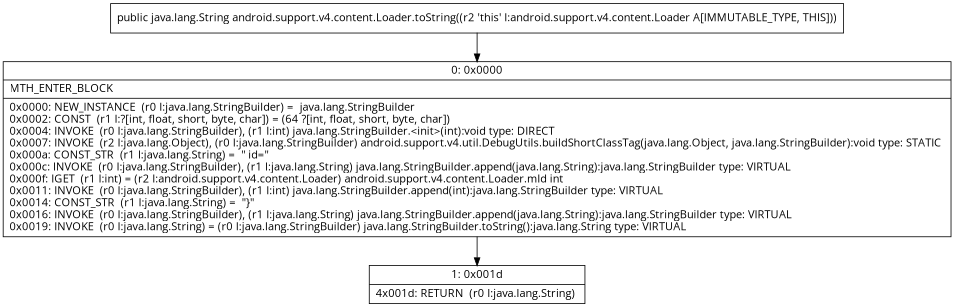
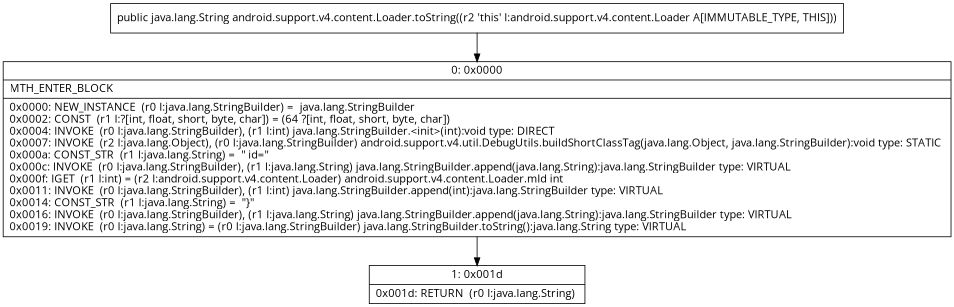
node "1: 0x001d": text "4x001d: RETURN  (r0 I:java.lang.String)" -> "0x001d: RETURN  (r0 I:java.lang.String)"
